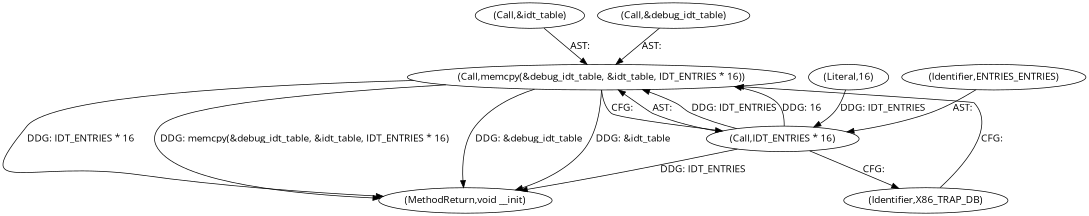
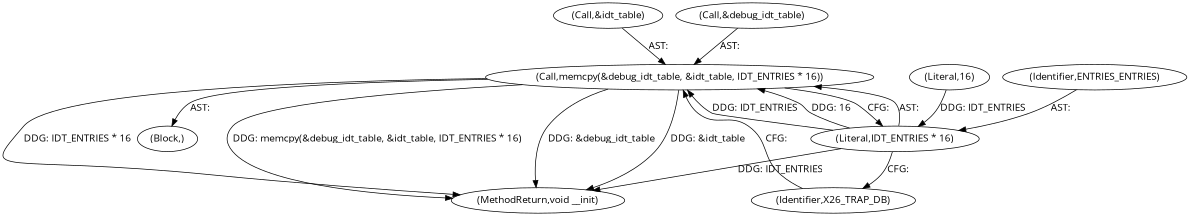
node "(Block,)": added
node "(Call,IDT_ENTRIES * 16)": label "(Call,IDT_ENTRIES * 16)" -> "(Literal,IDT_ENTRIES * 16)"
node "(Identifier,X86_TRAP_DB)": label "(Identifier,X86_TRAP_DB)" -> "(Identifier,X26_TRAP_DB)"
